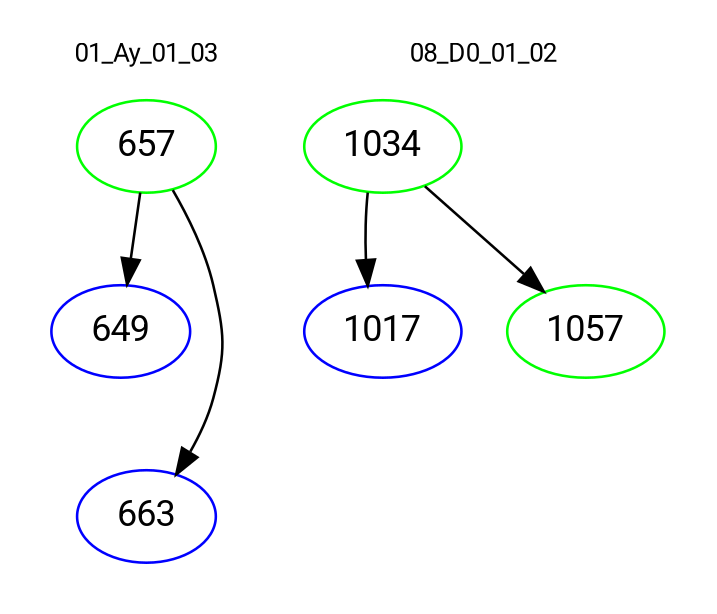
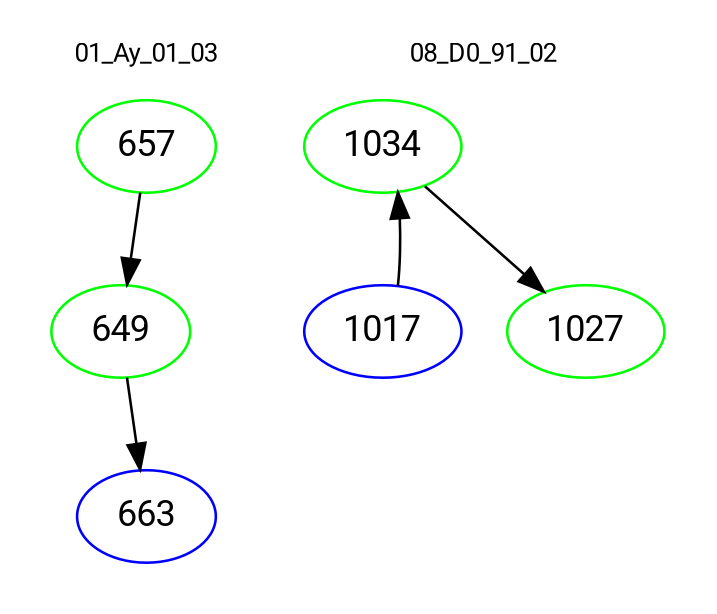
cluster "08_D0_01_02": label "08_D0_01_02" -> "08_D0_91_02"
edge "1034" -> "1017": reversed
edge "657" -> "663": now "649" -> "663"
node "649": color blue -> green
node "1057": label "1057" -> "1027"
